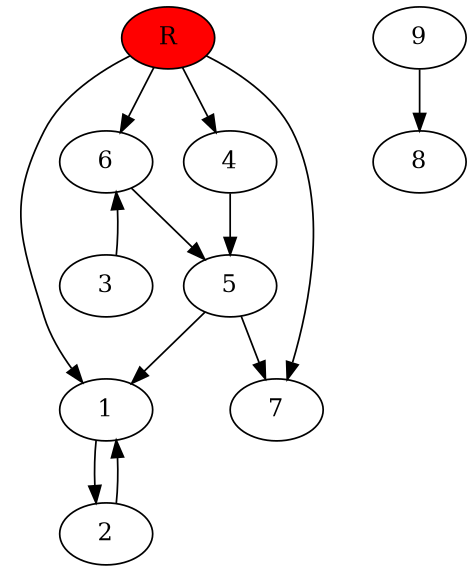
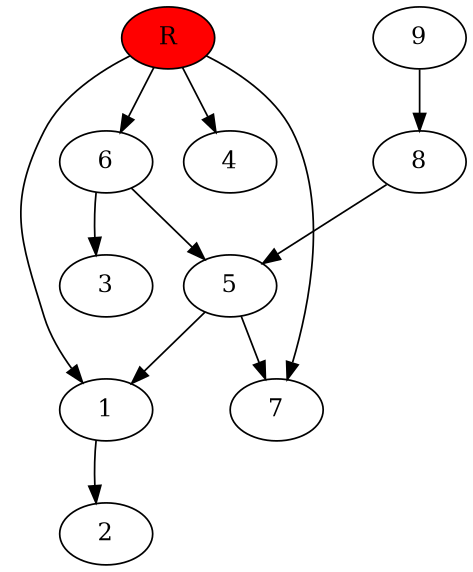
edge "4" -> "5": now "8" -> "5"
edge "3" -> "6": reversed
edge "2" -> "1": removed
